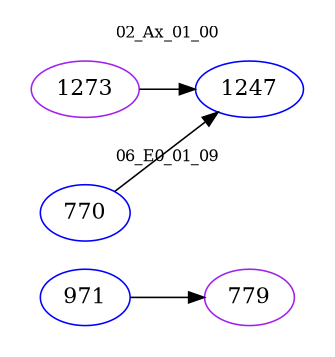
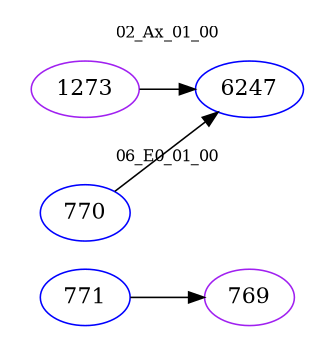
node "1247": label "1247" -> "6247"
cluster "06_E0_01_09": label "06_E0_01_09" -> "06_E0_01_00"
node "971": label "971" -> "771"
node "779": label "779" -> "769"
